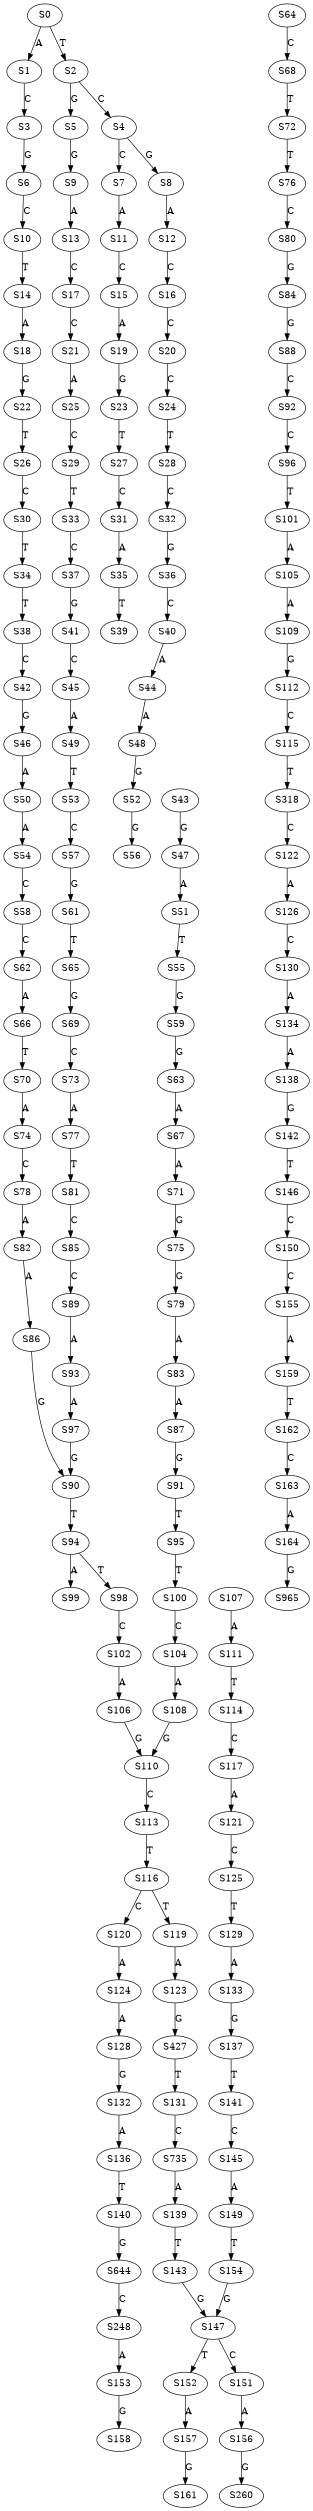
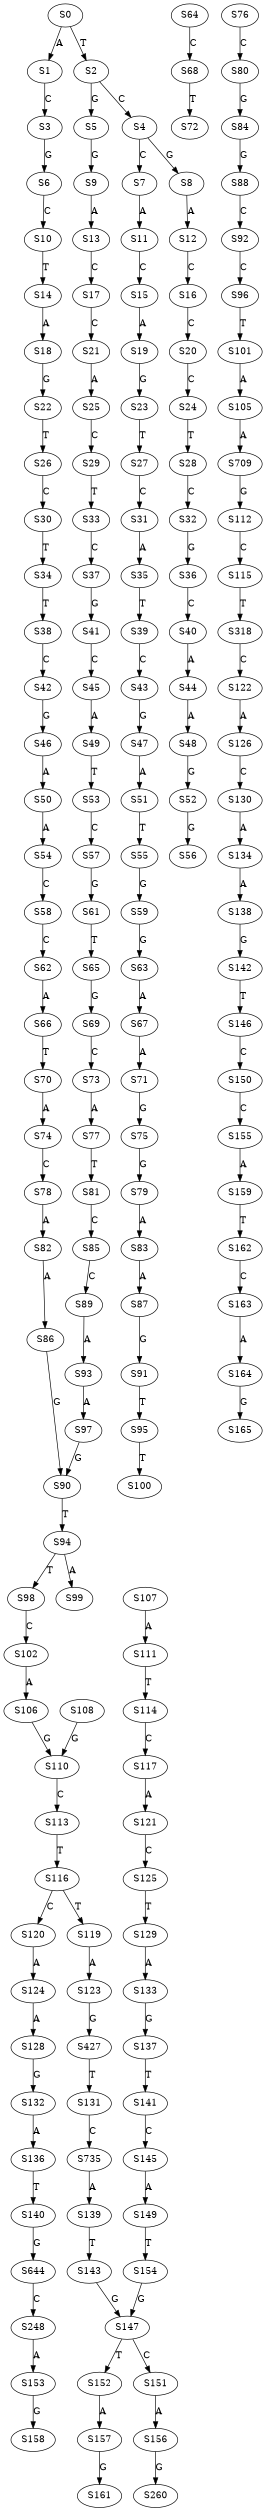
edge "S72" -> "S76": removed, label "T"
node "S109": label "S109" -> "S709"
edge "S39" -> "S43": added, label "C"
node "S965": label "S965" -> "S165"
node "S104": removed
